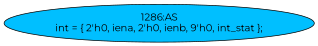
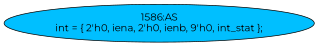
node "1286:AS int = { 2'h0, iena, 2'h0, ienb, 9'h0, int_stat };": label "1286:AS int = { 2'h0, iena, 2'h0, ienb, 9'h0, int_stat };" -> "1586:AS int = { 2'h0, iena, 2'h0, ienb, 9'h0, int_stat };"
